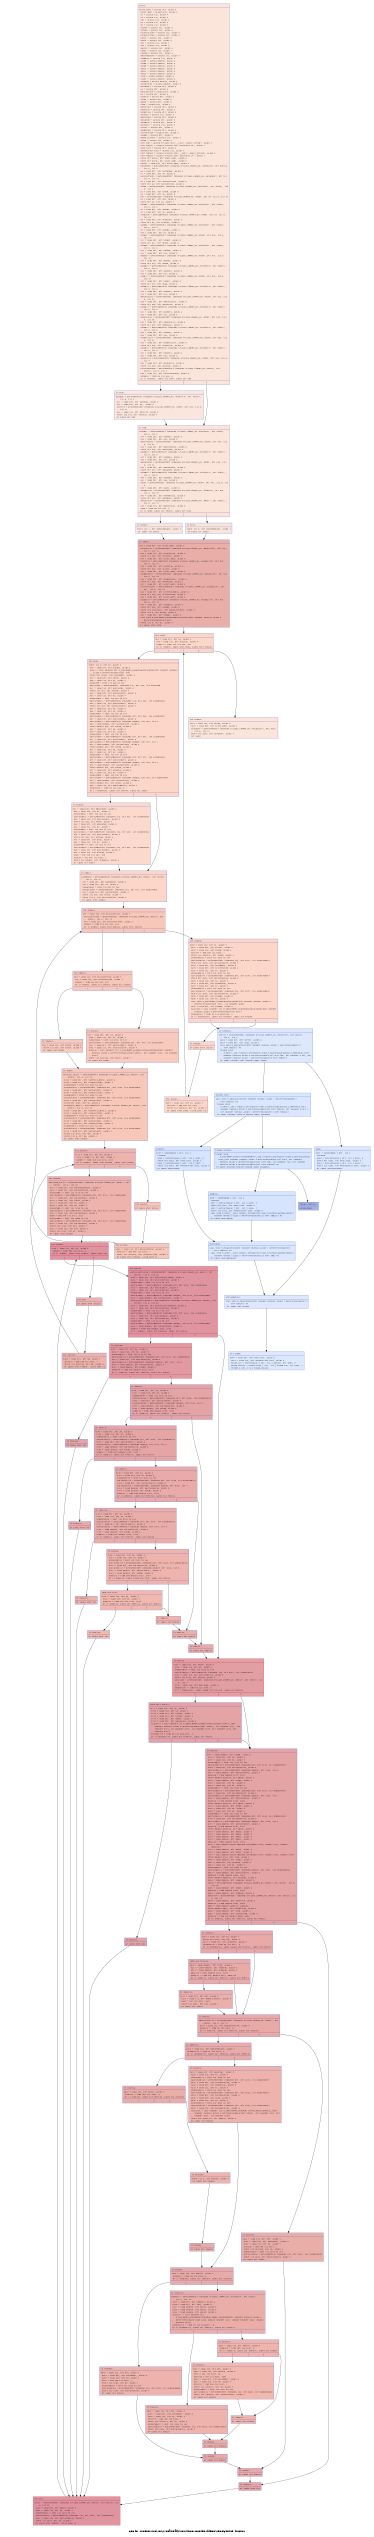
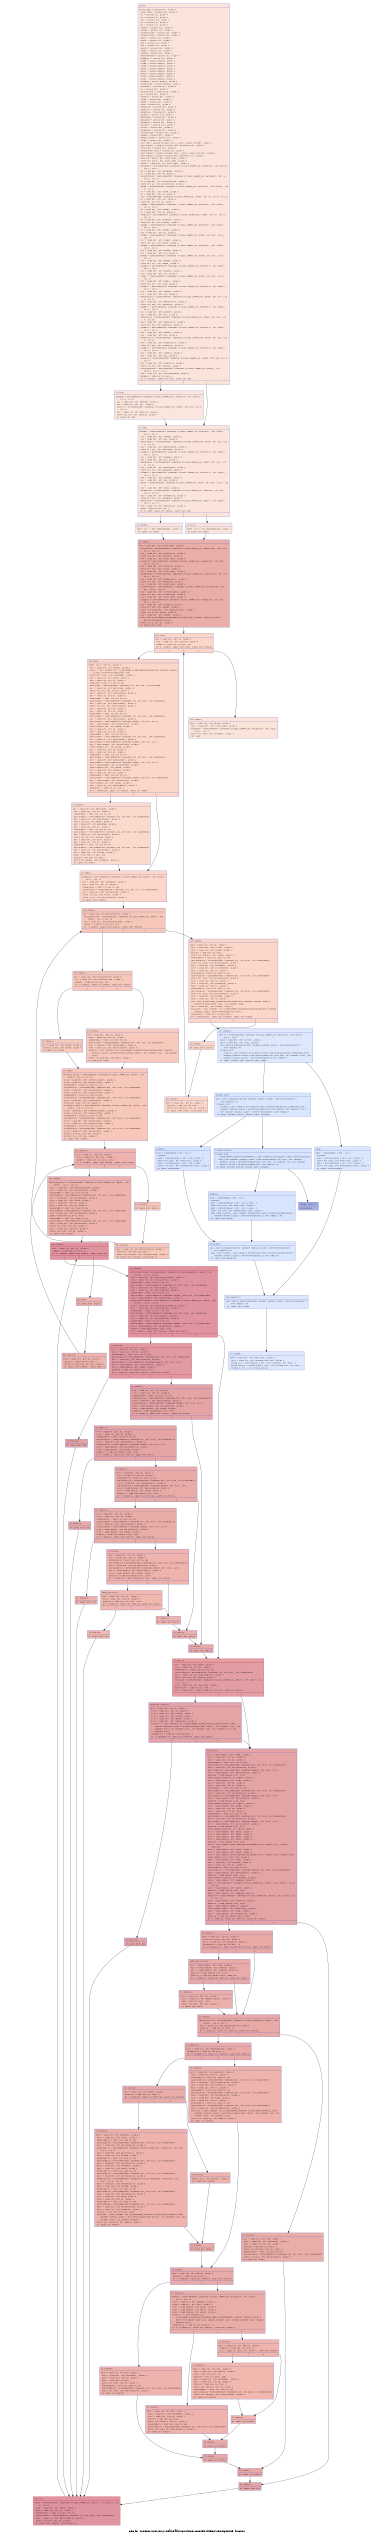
edge "if.end106:" -> "if.then111:": removed
node "if.then188:": added
